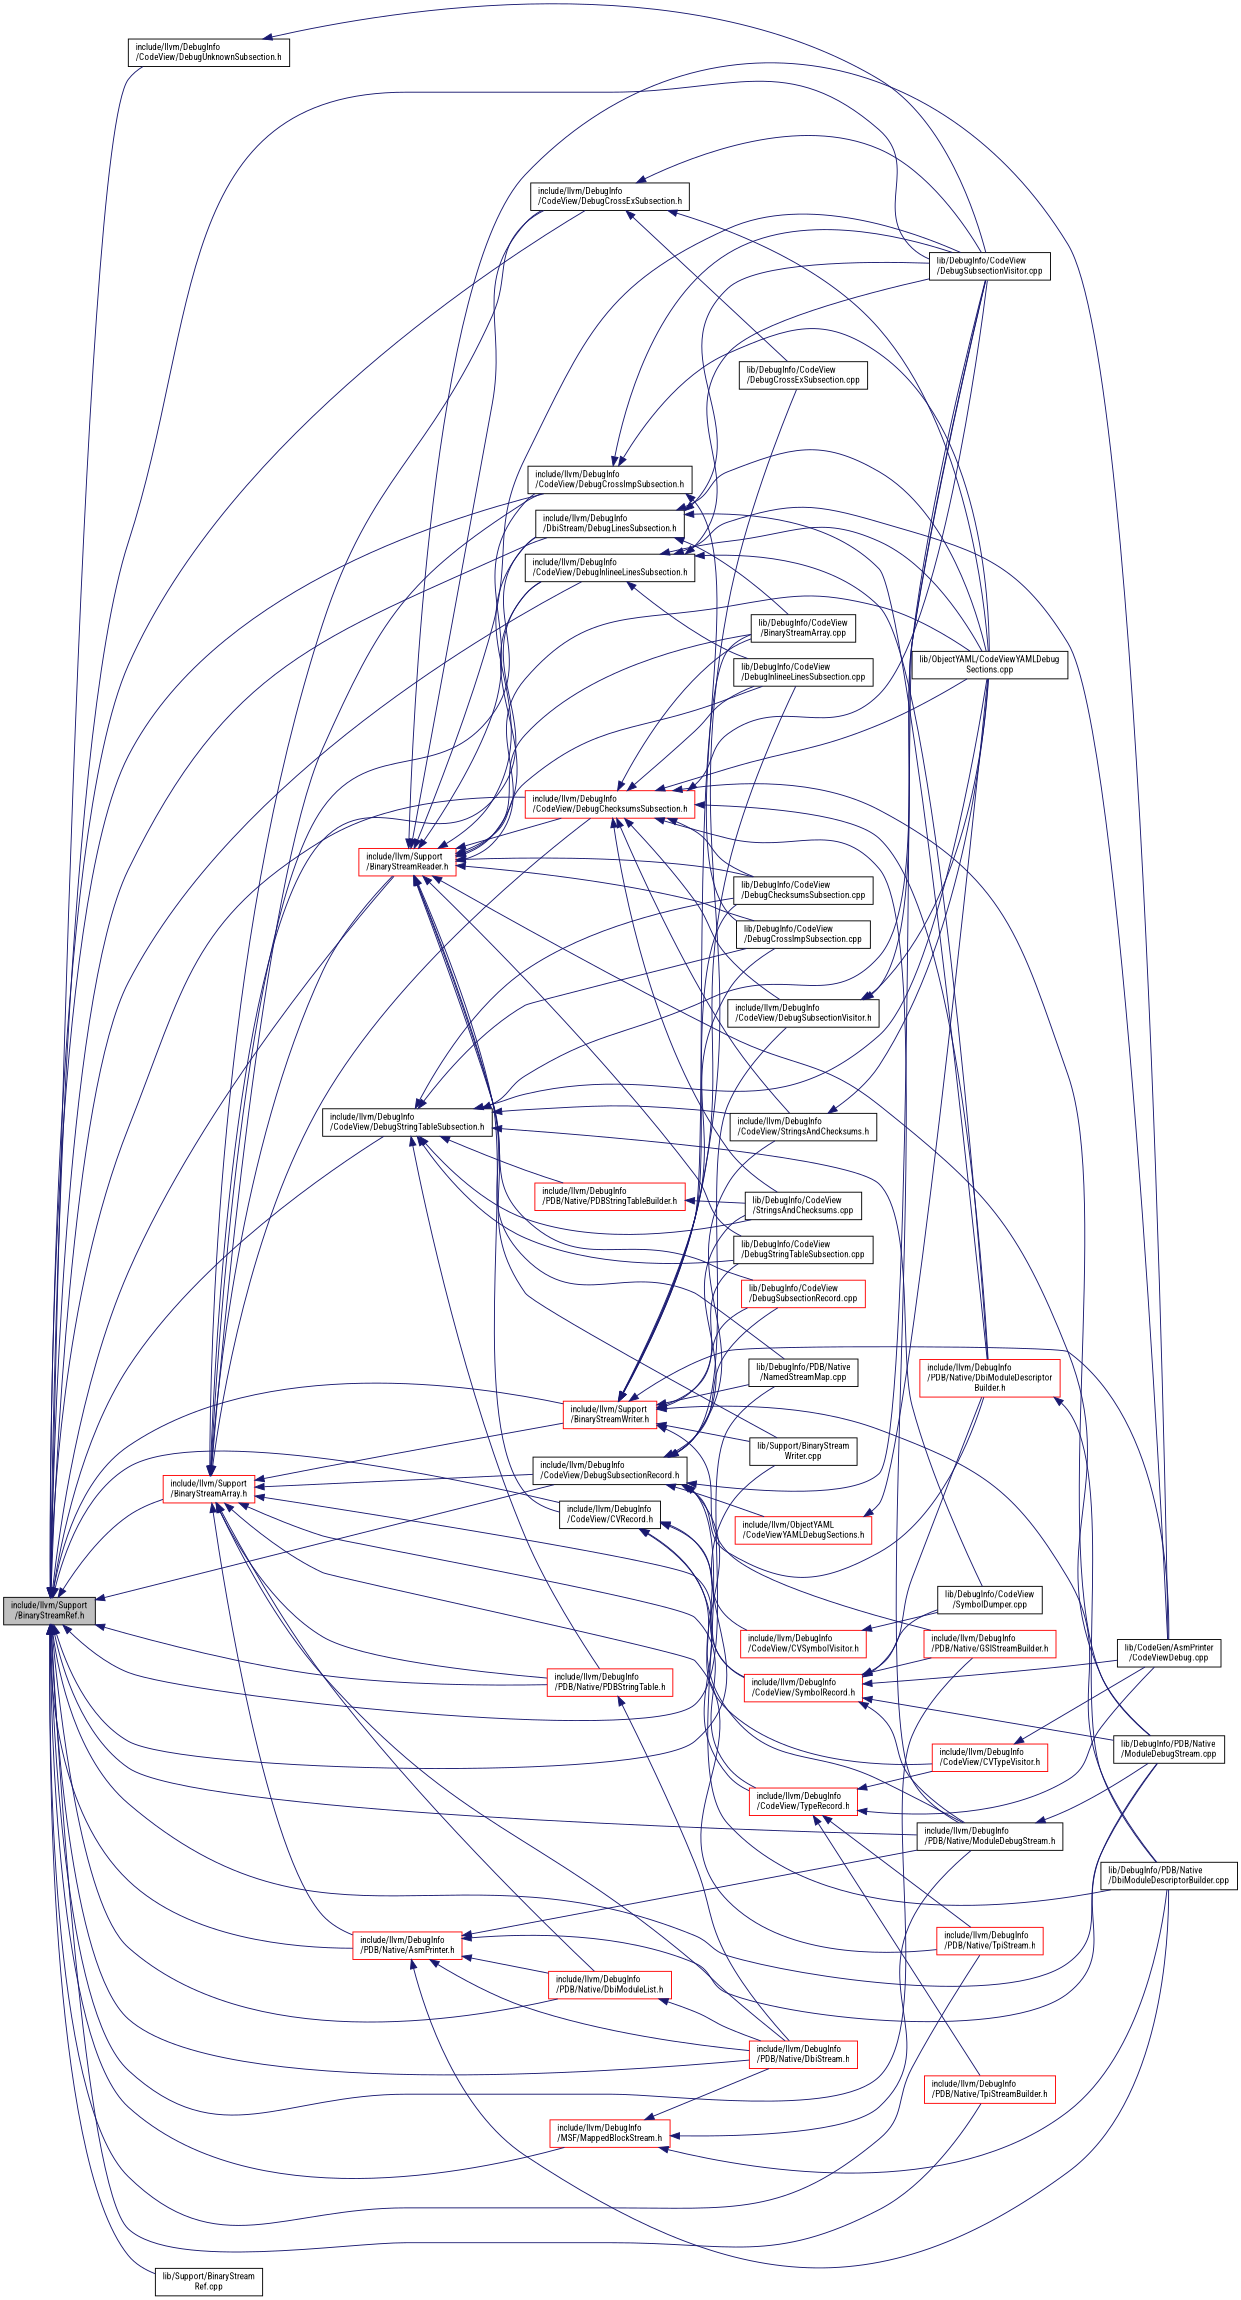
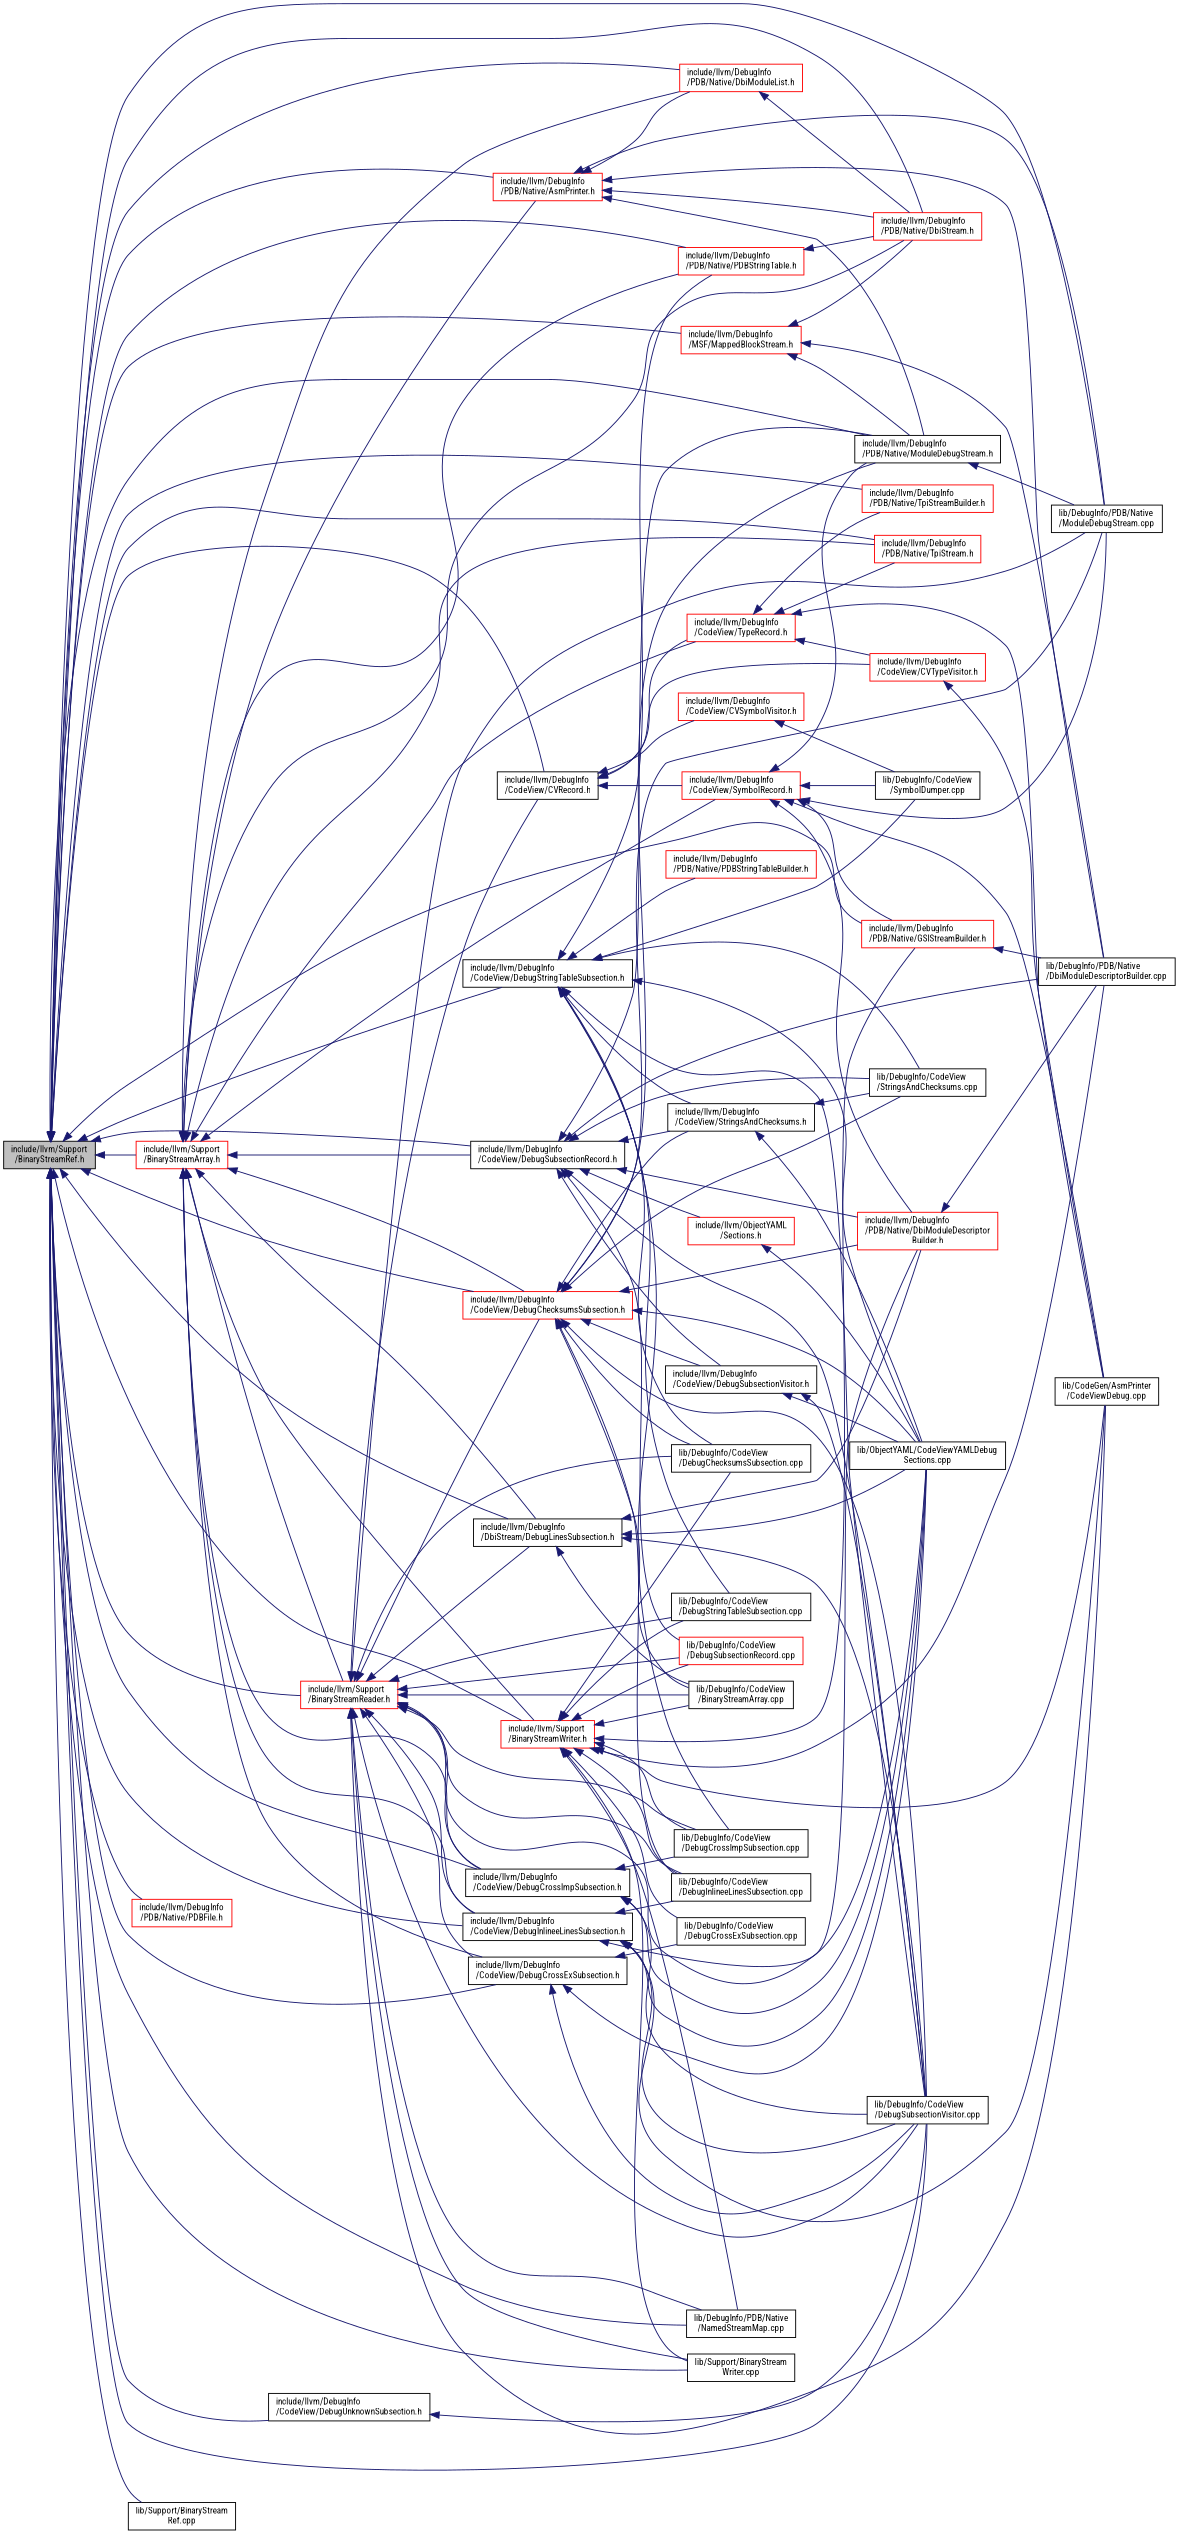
edge "lib/DebugInfo/PDB/Native /DbiModuleDescriptorBuilder.cpp" -> "include/llvm/DebugInfo /PDB/Native/GSIStreamBuilder.h": added
edge "lib/DebugInfo/CodeView /StringsAndChecksums.cpp" -> "include/llvm/DebugInfo /PDB/Native/PDBStringTableBuilder.h": now "lib/DebugInfo/CodeView /StringsAndChecksums.cpp" -> "include/llvm/DebugInfo /CodeView/StringsAndChecksums.h"
node "include/llvm/ObjectYAML /CodeViewYAMLDebugSections.h": label "include/llvm/ObjectYAML /CodeViewYAMLDebugSections.h" -> "include/llvm/ObjectYAML /Sections.h"
node "include/llvm/DebugInfo /PDB/Native/PDBFile.h": added
